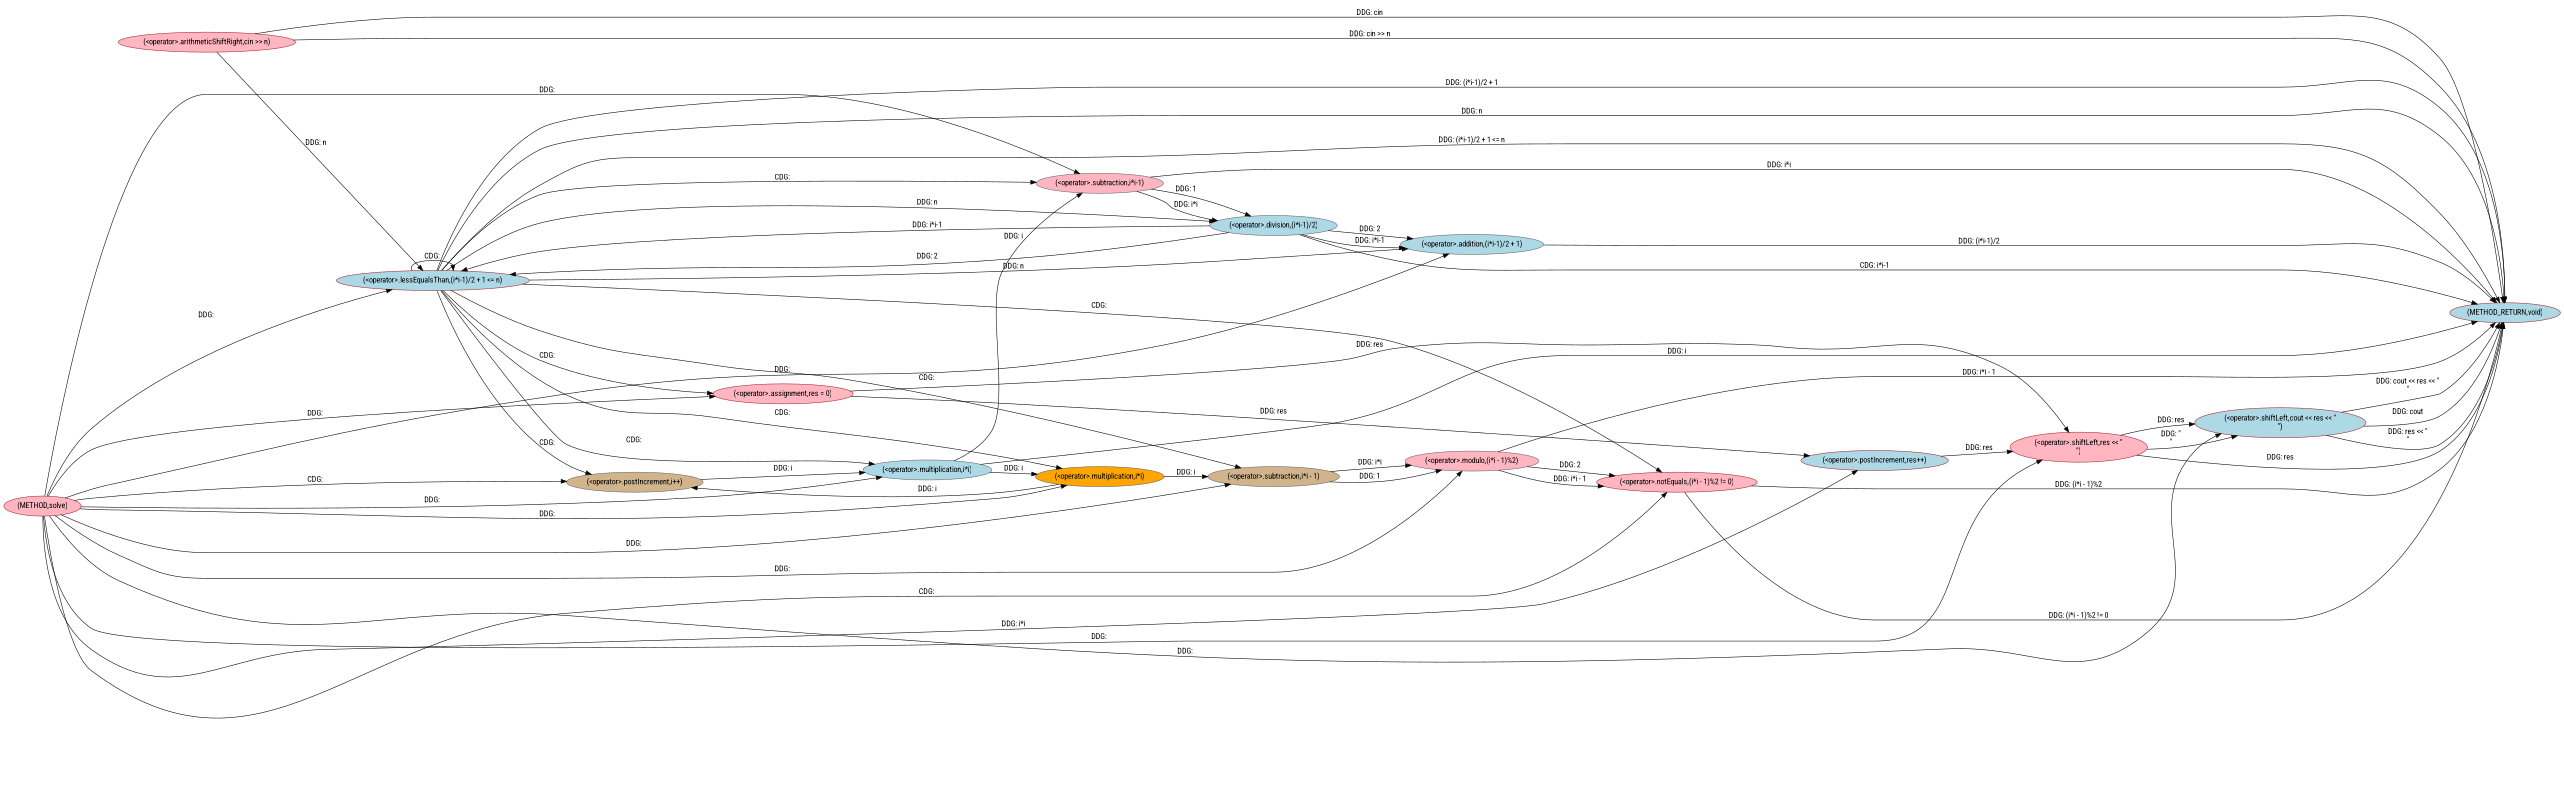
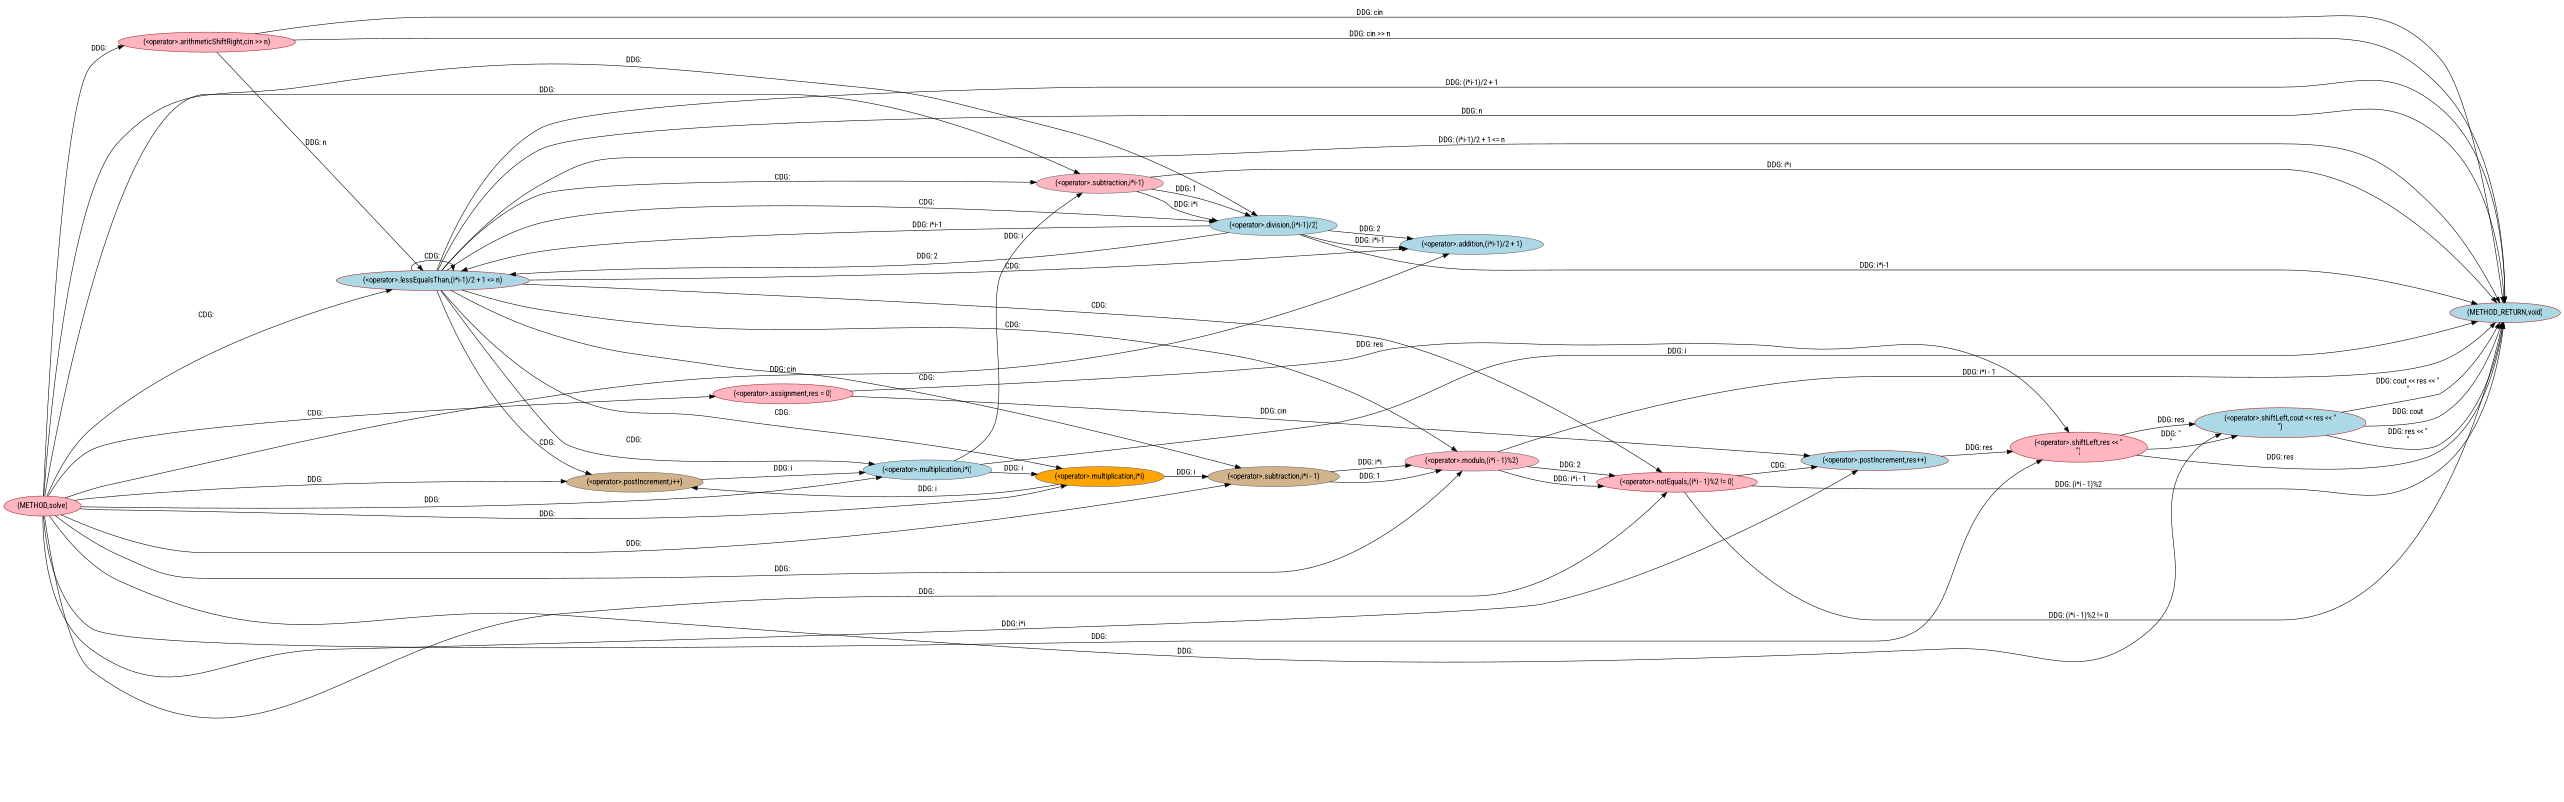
edge "(METHOD,solve)" -> "(<operator>.division,(i*i-1)/2)": added, label "DDG:"
edge "(<operator>.lessEqualsThan,(i*i-1)/2 + 1 <= n)" -> "(<operator>.division,(i*i-1)/2)": label "DDG: n" -> "CDG: "
edge "(<operator>.addition,(i*i-1)/2 + 1)" -> "(METHOD_RETURN,void)": removed, label "DDG: (i*i-1)/2"
edge "(METHOD,solve)" -> "(<operator>.arithmeticShiftRight,cin >> n)": added, label "DDG:"
edge "(<operator>.lessEqualsThan,(i*i-1)/2 + 1 <= n)" -> "(<operator>.addition,(i*i-1)/2 + 1)": label "DDG: n" -> "CDG: "
edge "(<operator>.division,(i*i-1)/2)" -> "(METHOD_RETURN,void)": label "CDG: i*i-1" -> "DDG: i*i-1"
edge "(METHOD,solve)" -> "(<operator>.lessEqualsThan,(i*i-1)/2 + 1 <= n)": label "DDG: " -> "CDG: "
edge "(<operator>.lessEqualsThan,(i*i-1)/2 + 1 <= n)" -> "(<operator>.assignment,res = 0)": now "(<operator>.lessEqualsThan,(i*i-1)/2 + 1 <= n)" -> "(<operator>.modulo,(i*i - 1)%2)"
edge "(METHOD,solve)" -> "(<operator>.addition,(i*i-1)/2 + 1)": label "DDG: " -> "DDG: cin"
edge "(<operator>.assignment,res = 0)" -> "(<operator>.postIncrement,res++)": label "DDG: res" -> "DDG: cin"
edge "(METHOD,solve)" -> "(<operator>.assignment,res = 0)": label "DDG: " -> "CDG: "
edge "(<operator>.notEquals,(i*i - 1)%2 != 0)" -> "(<operator>.postIncrement,res++)": added, label "CDG:"
edge "(METHOD,solve)" -> "(<operator>.postIncrement,i++)": label "CDG: " -> "DDG: "
edge "(METHOD,solve)" -> "(<operator>.notEquals,(i*i - 1)%2 != 0)": label "CDG: " -> "DDG: "
